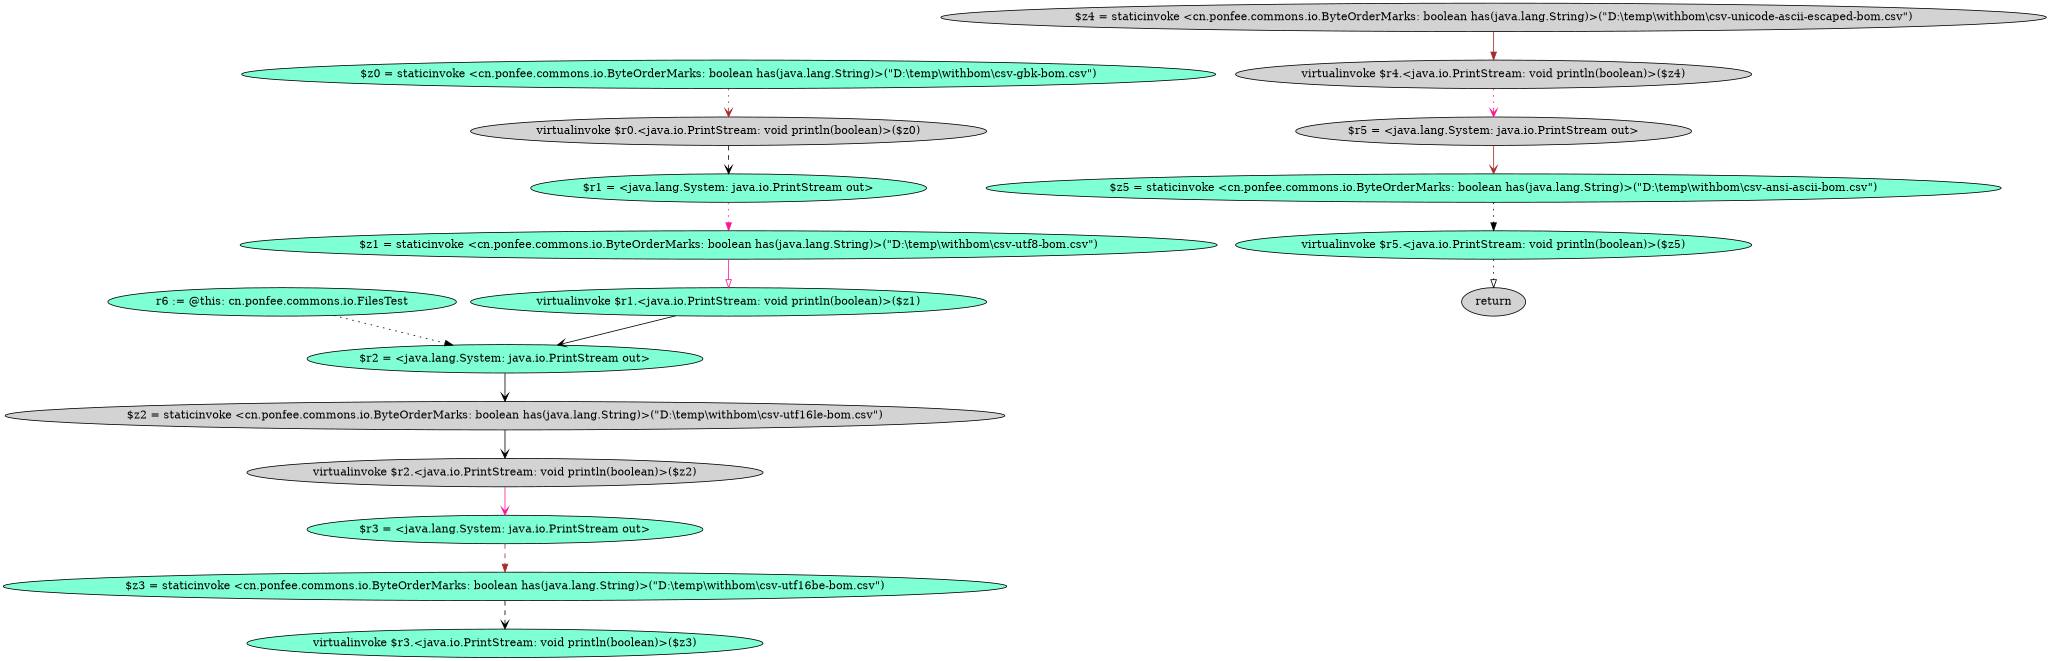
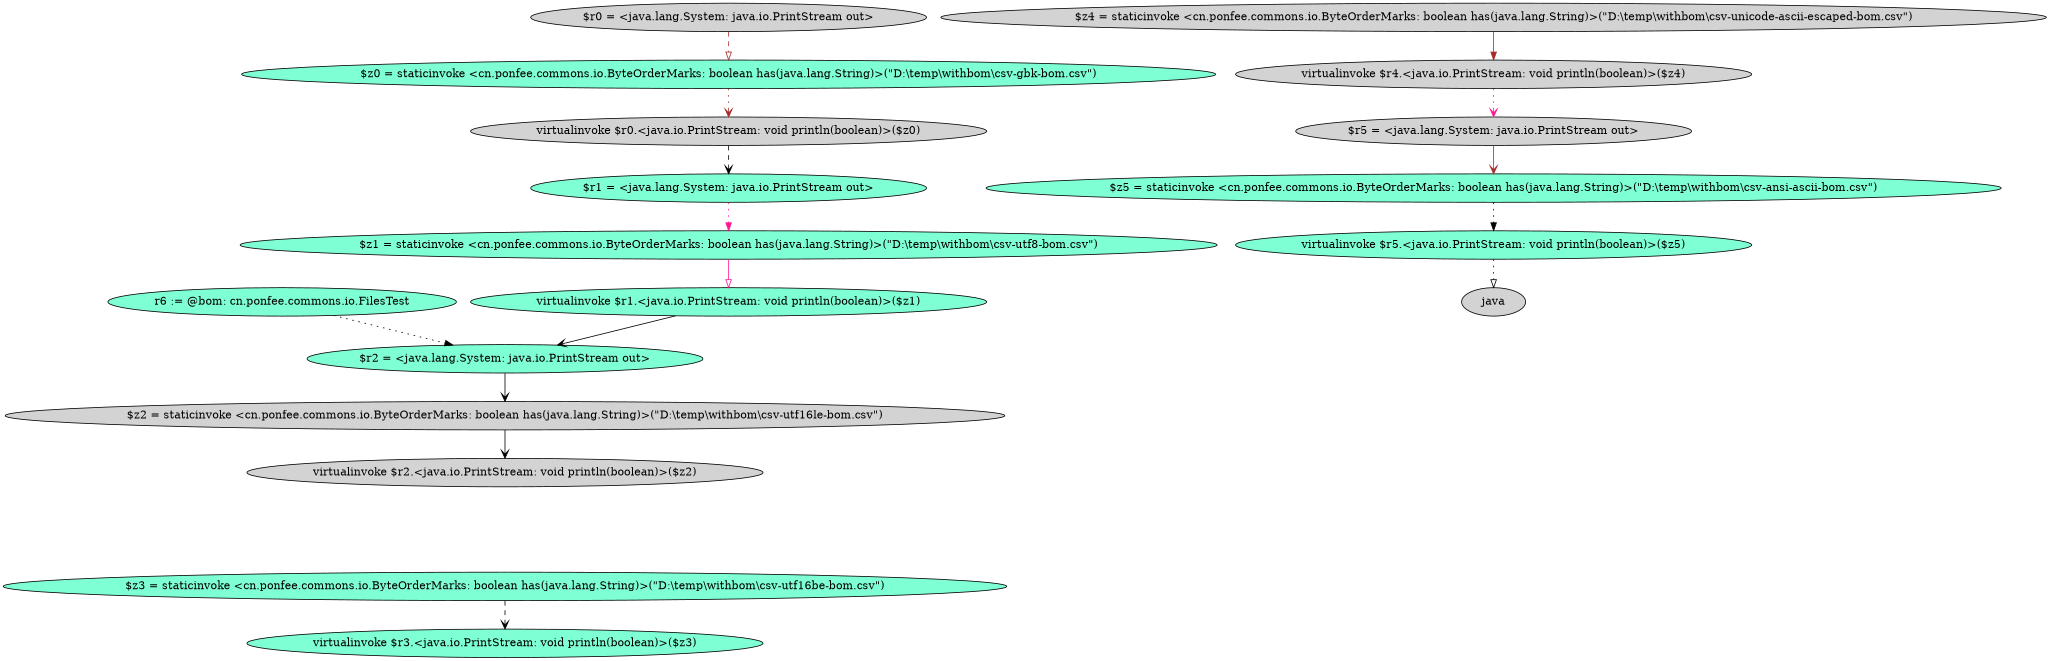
node "$r0 = <java.lang.System: java.io.PrintStream out>": added
node "r6 := @this: cn.ponfee.commons.io.FilesTest": label "r6 := @this: cn.ponfee.commons.io.FilesTest" -> "r6 := @bom: cn.ponfee.commons.io.FilesTest"
node "return": label "return" -> "java"
node "$r3 = <java.lang.System: java.io.PrintStream out>": removed
